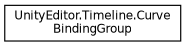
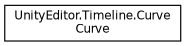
node "UnityEditor.Timeline.Curve BindingGroup": label "UnityEditor.Timeline.Curve BindingGroup" -> "UnityEditor.Timeline.Curve Curve"
